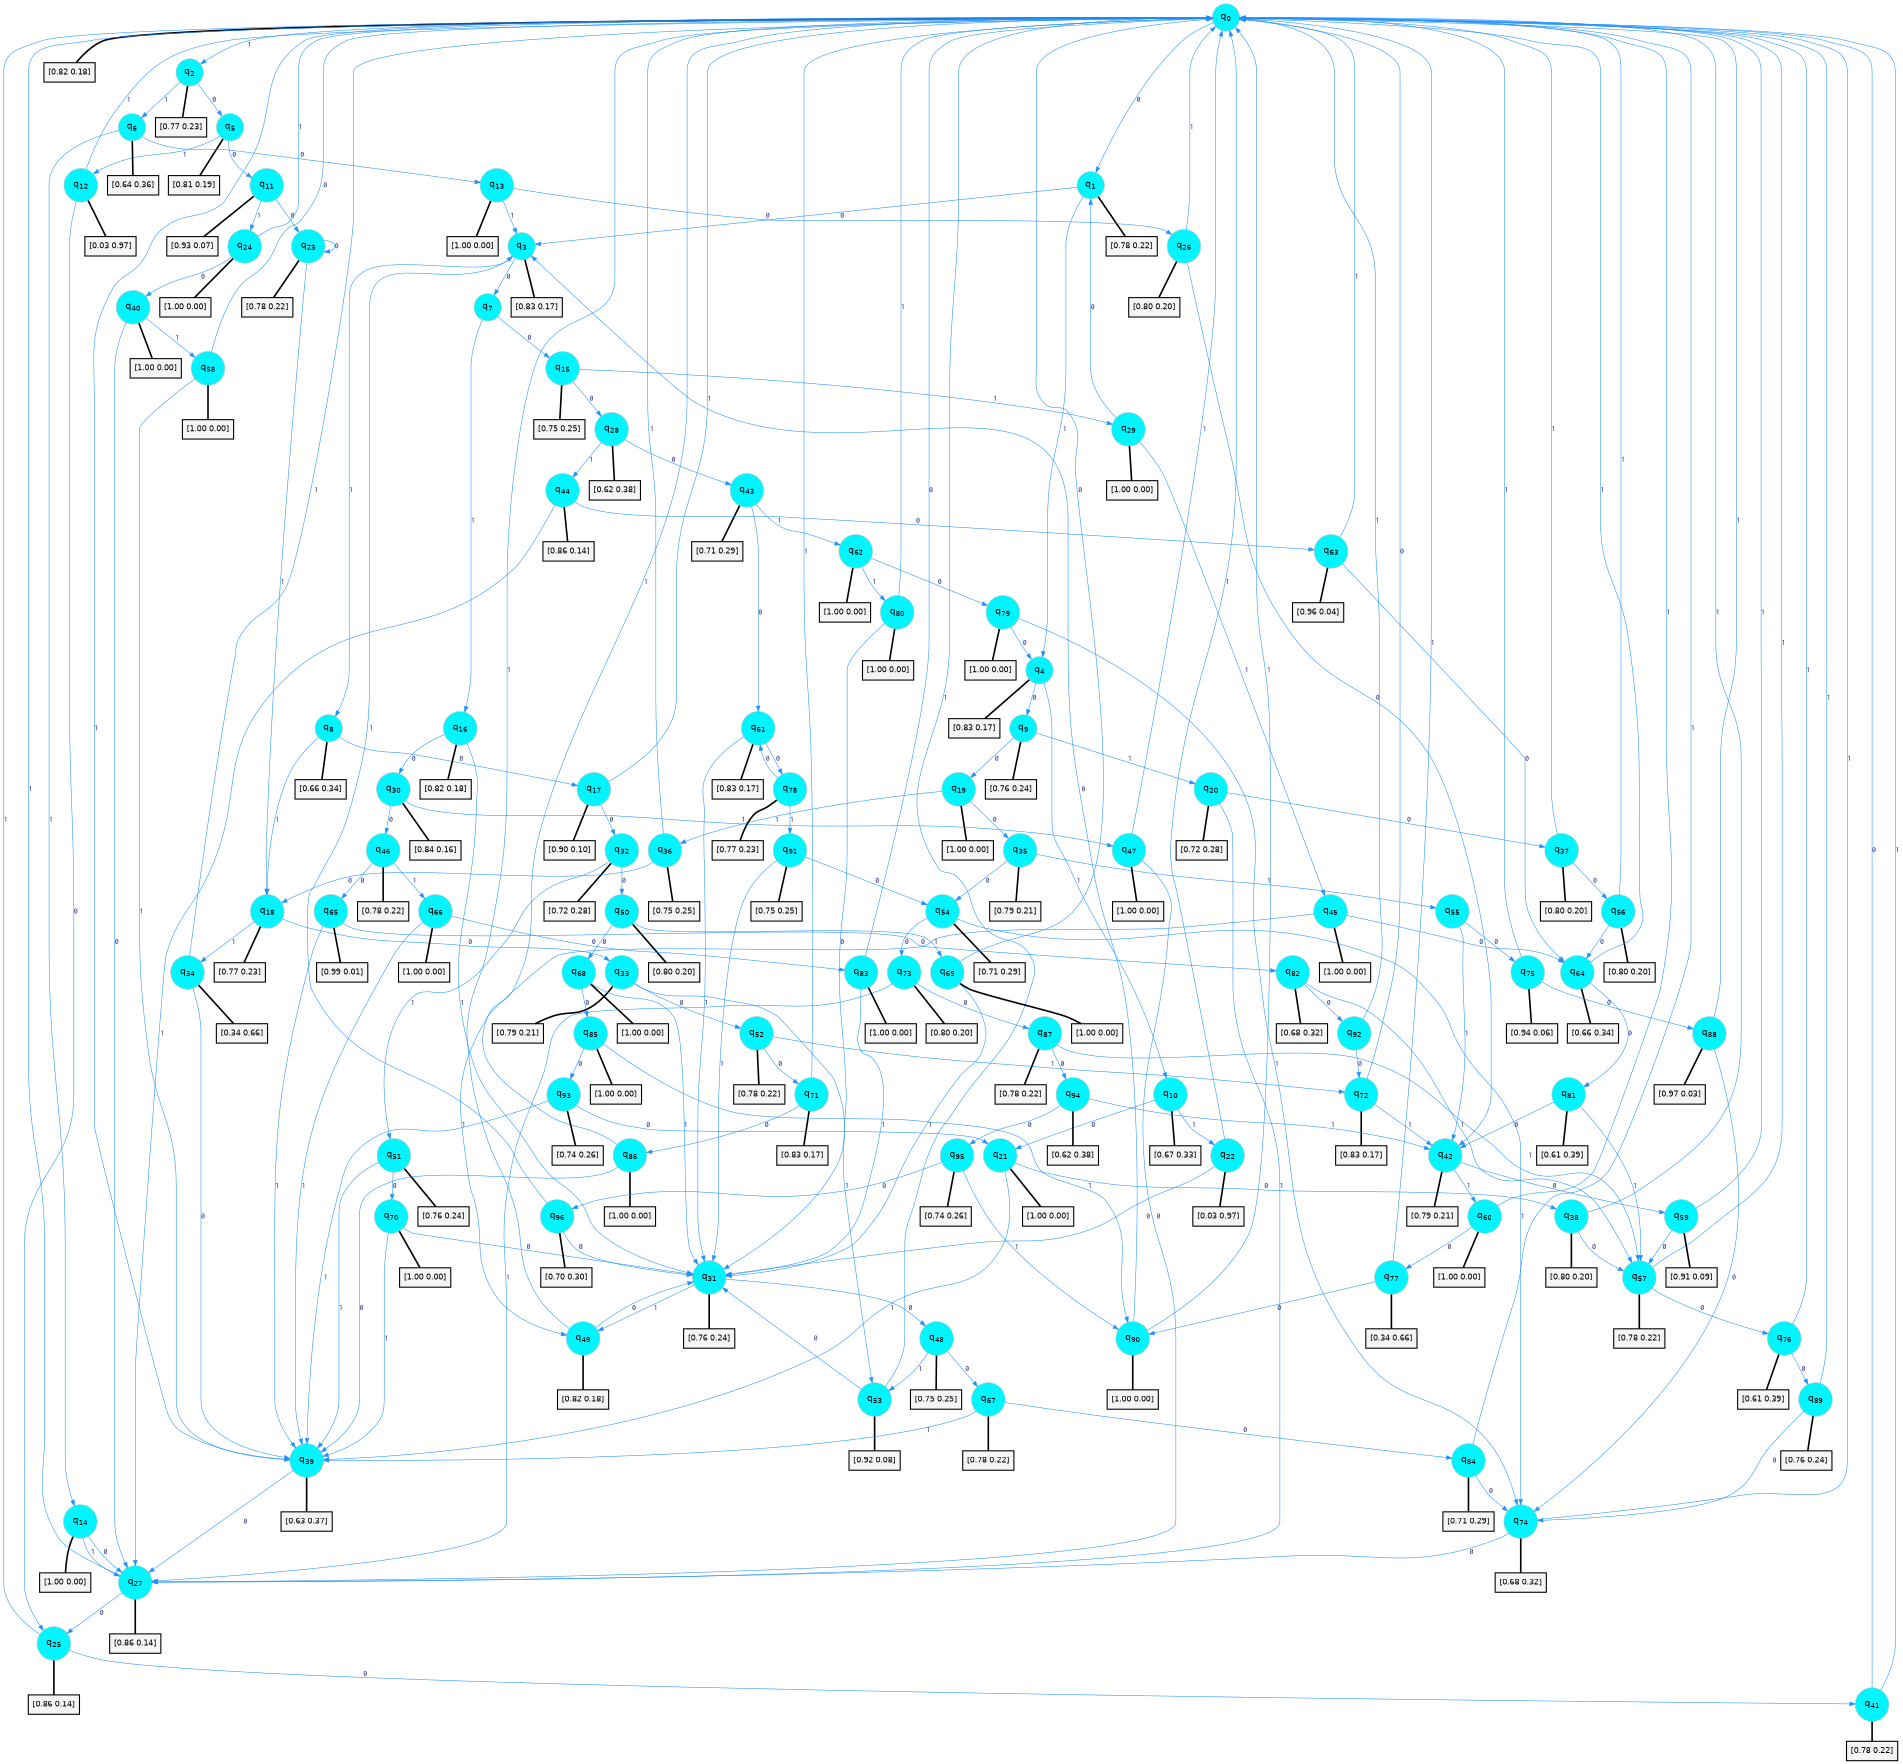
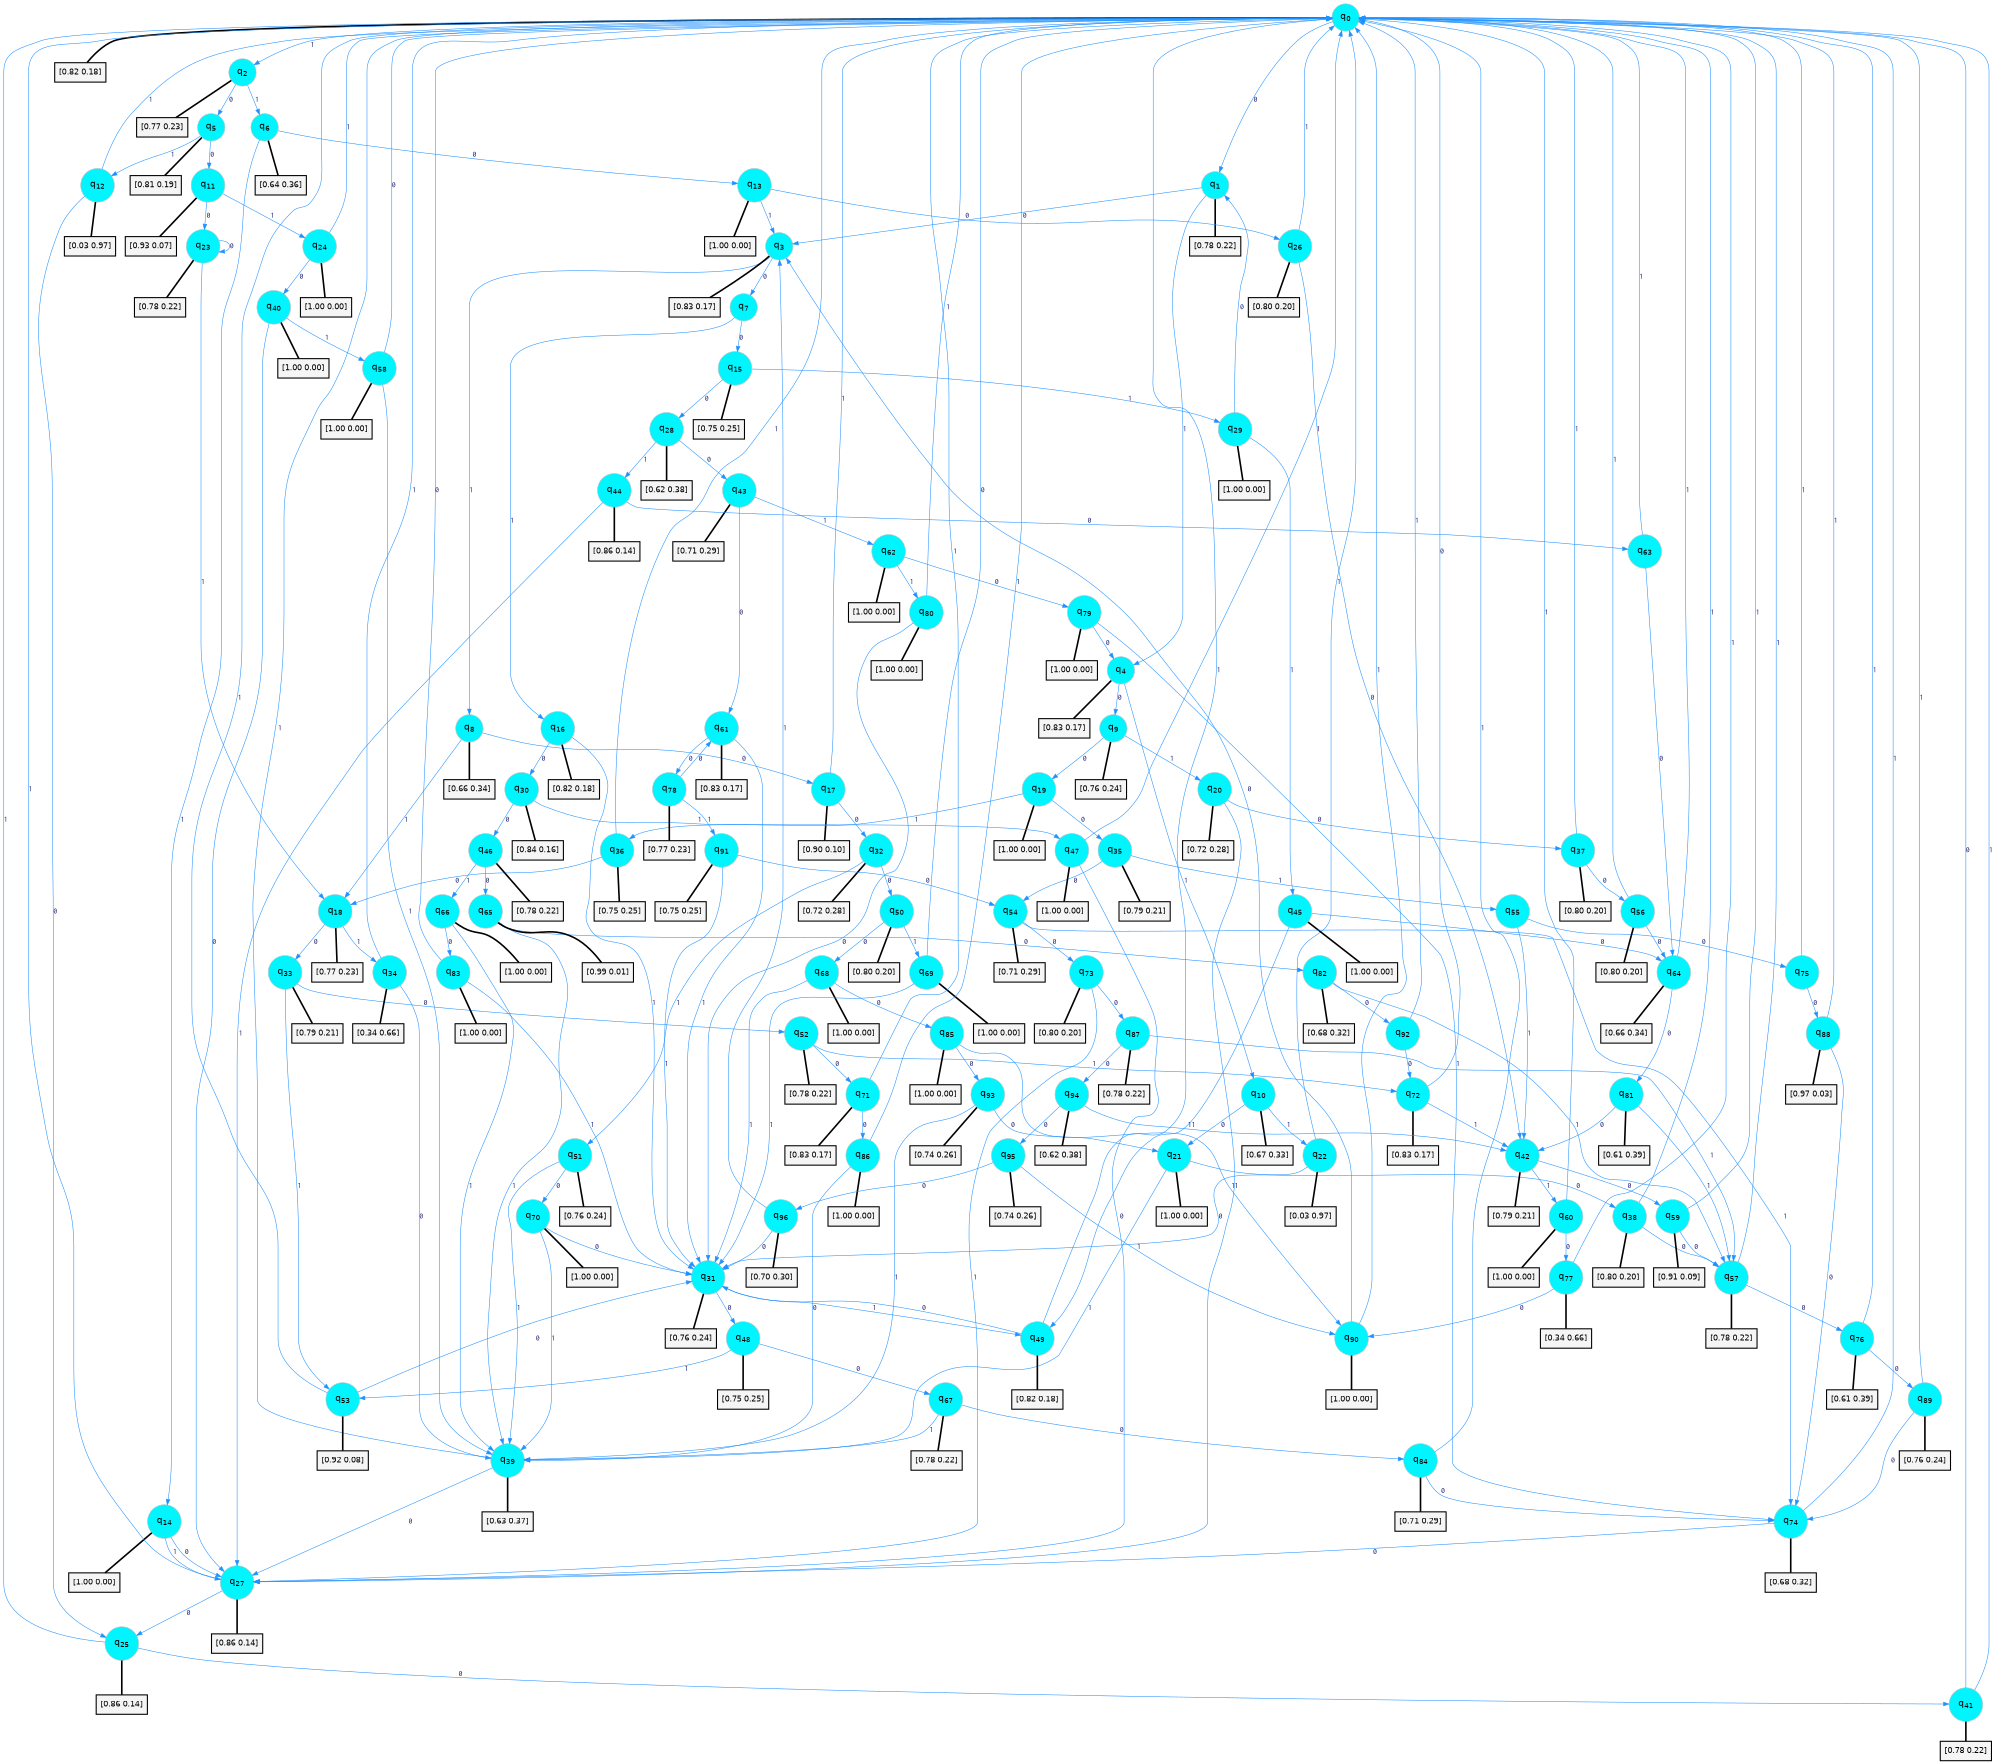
node "[0.96 0.04]": removed
node "[0.94 0.06]": removed
